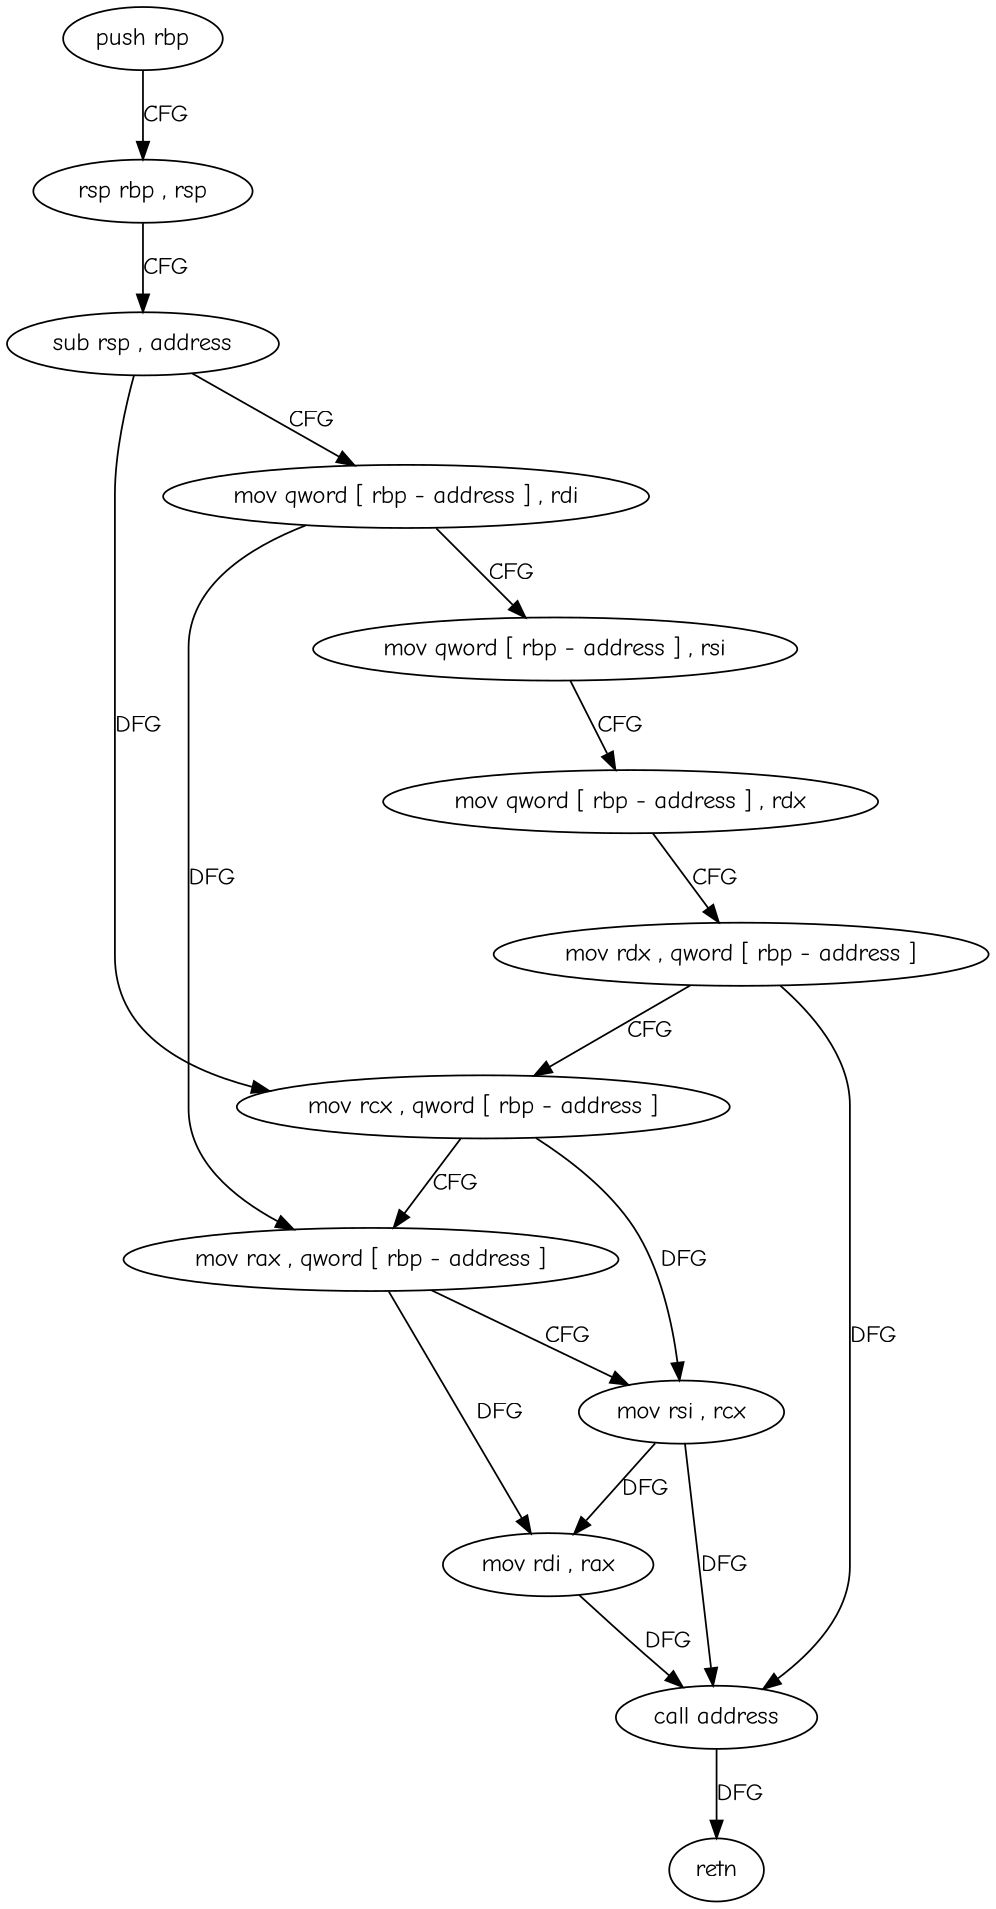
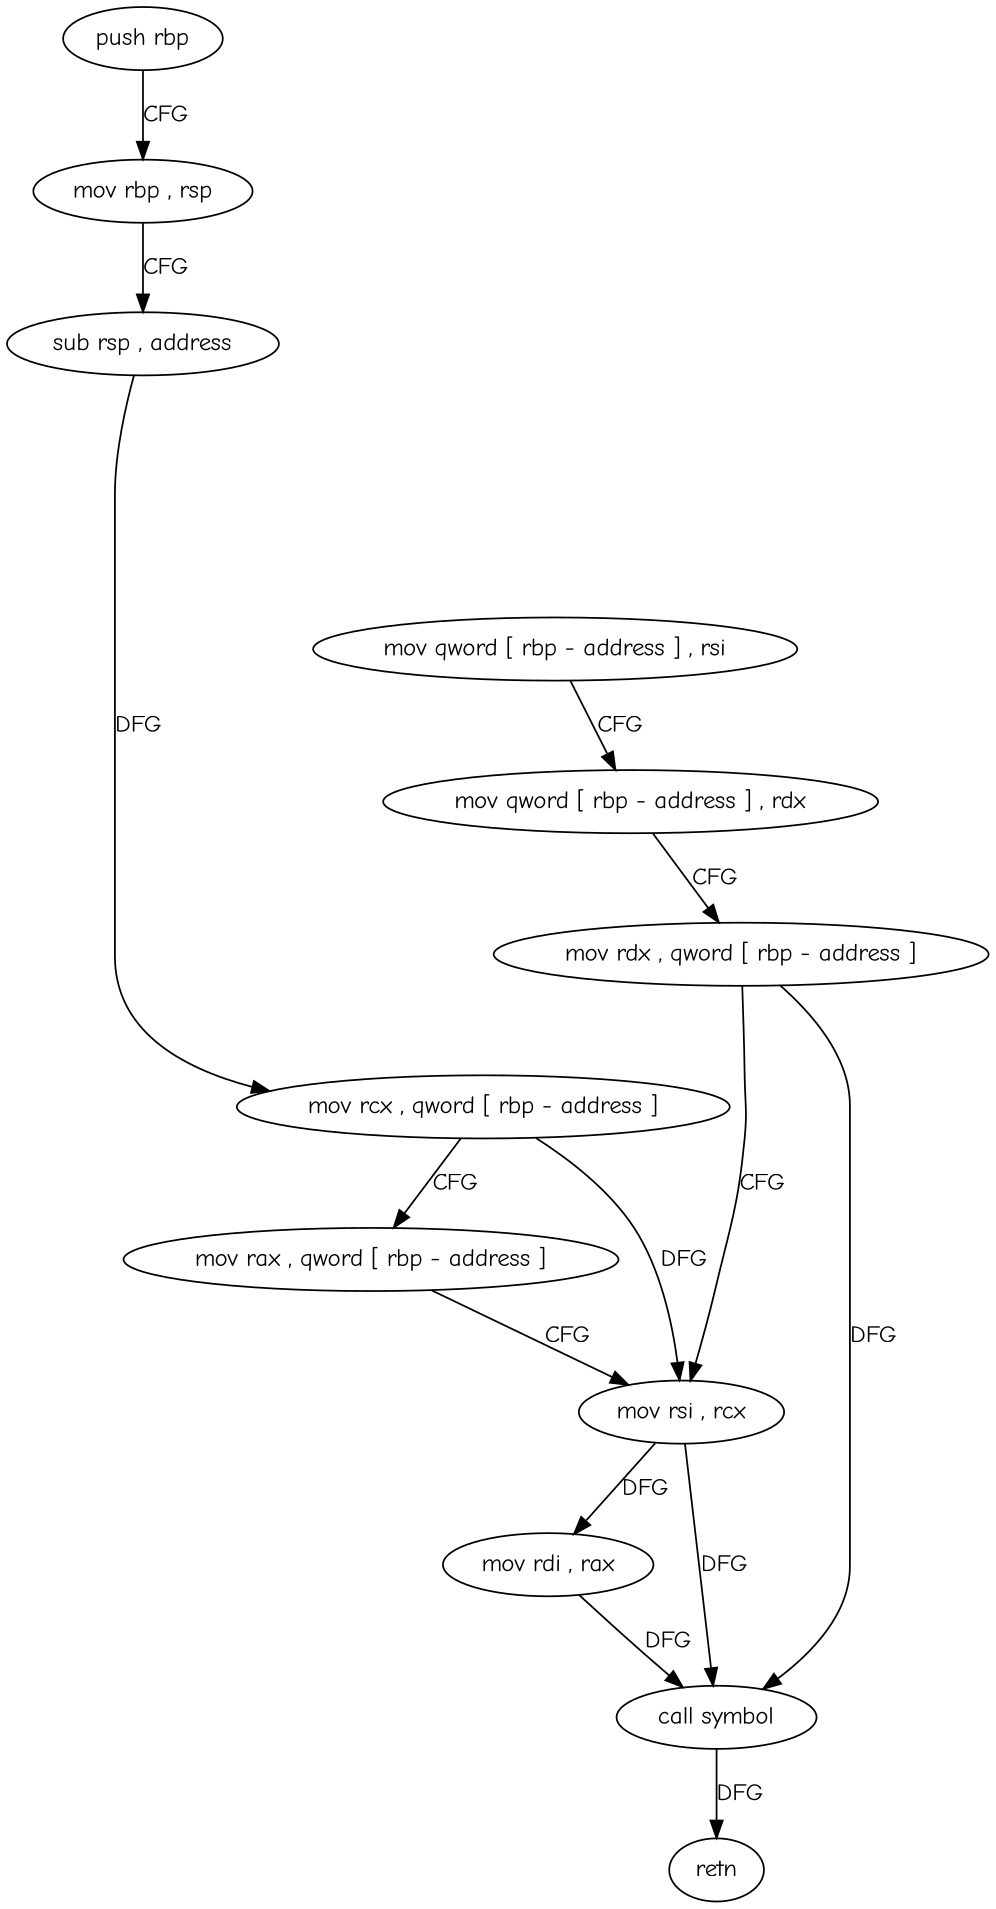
node "rsp rbp , rsp": label "rsp rbp , rsp" -> "mov rbp , rsp"
node "mov qword [ rbp - address ] , rdi": removed
edge "mov rdx , qword [ rbp - address ]" -> "mov rcx , qword [ rbp - address ]": now "mov rdx , qword [ rbp - address ]" -> "mov rsi , rcx"
edge "mov rax , qword [ rbp - address ]" -> "mov rdi , rax": removed, label "DFG"
node "call address": label "call address" -> "call symbol"
